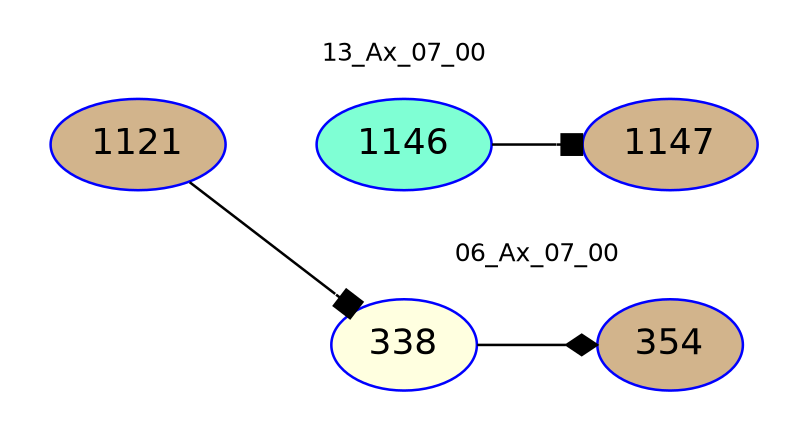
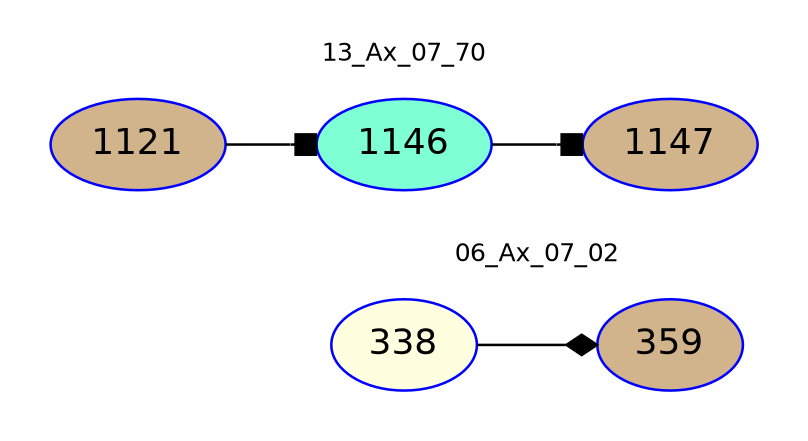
cluster "13_Ax_07_00": label "13_Ax_07_00" -> "13_Ax_07_70"
edge "1121" -> "338": now "1121" -> "1146"
cluster "06_Ax_07_00": label "06_Ax_07_00" -> "06_Ax_07_02"
node "354": label "354" -> "359"
